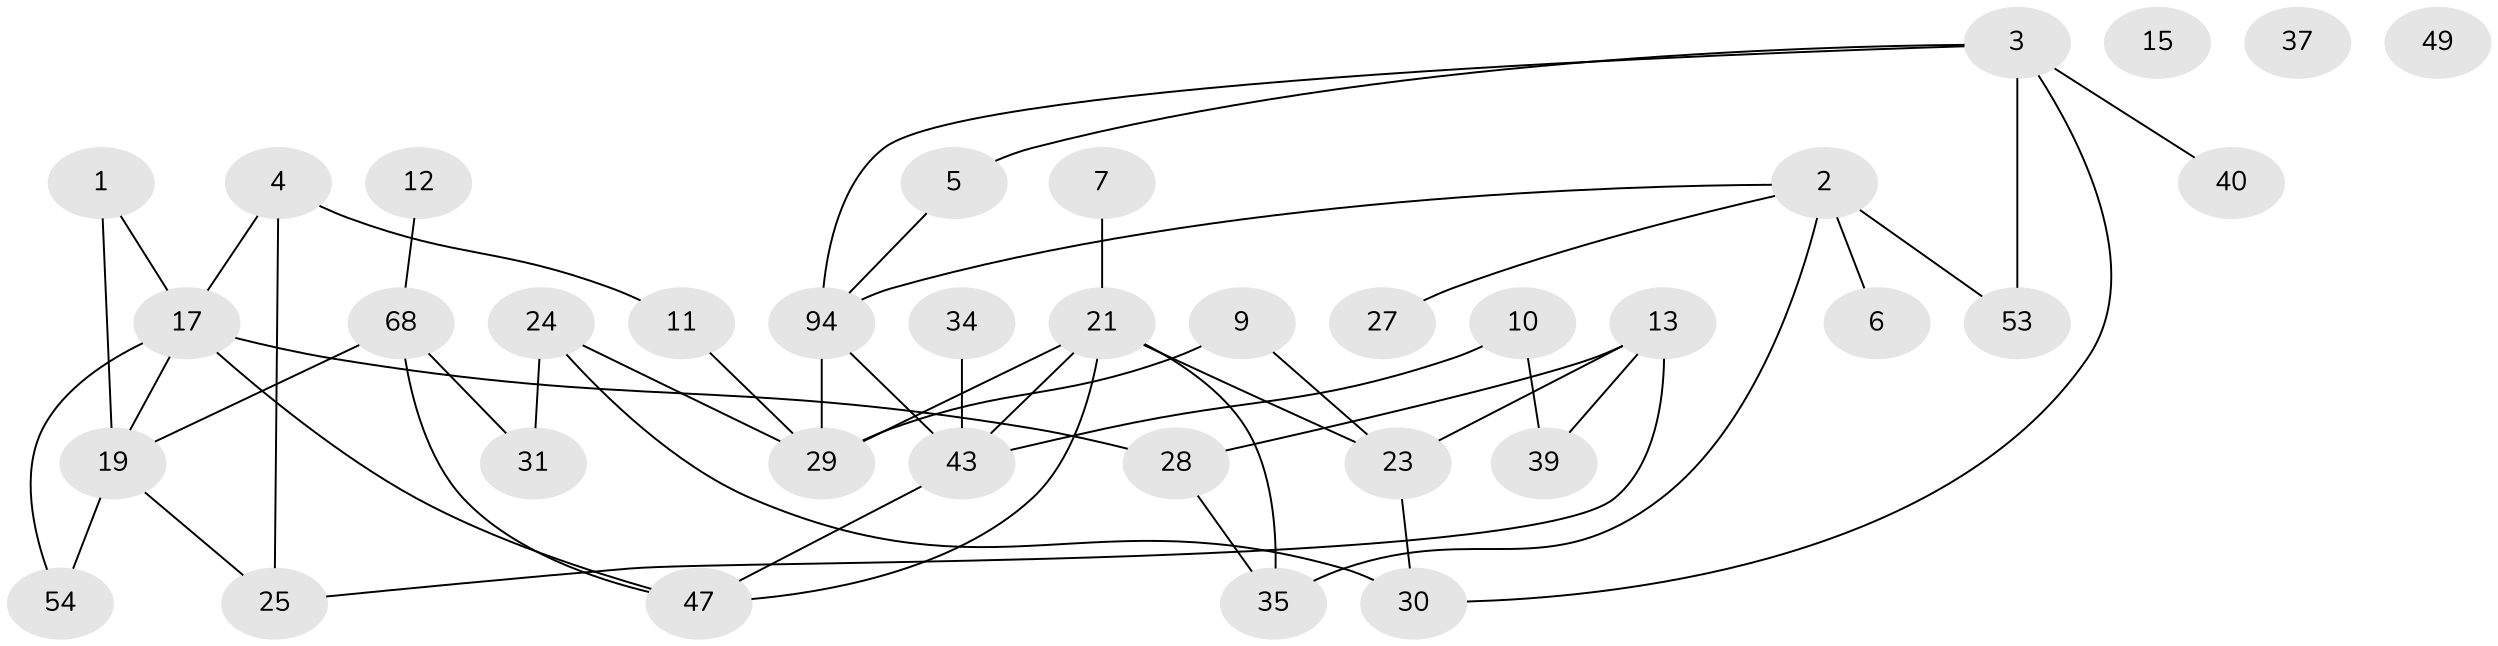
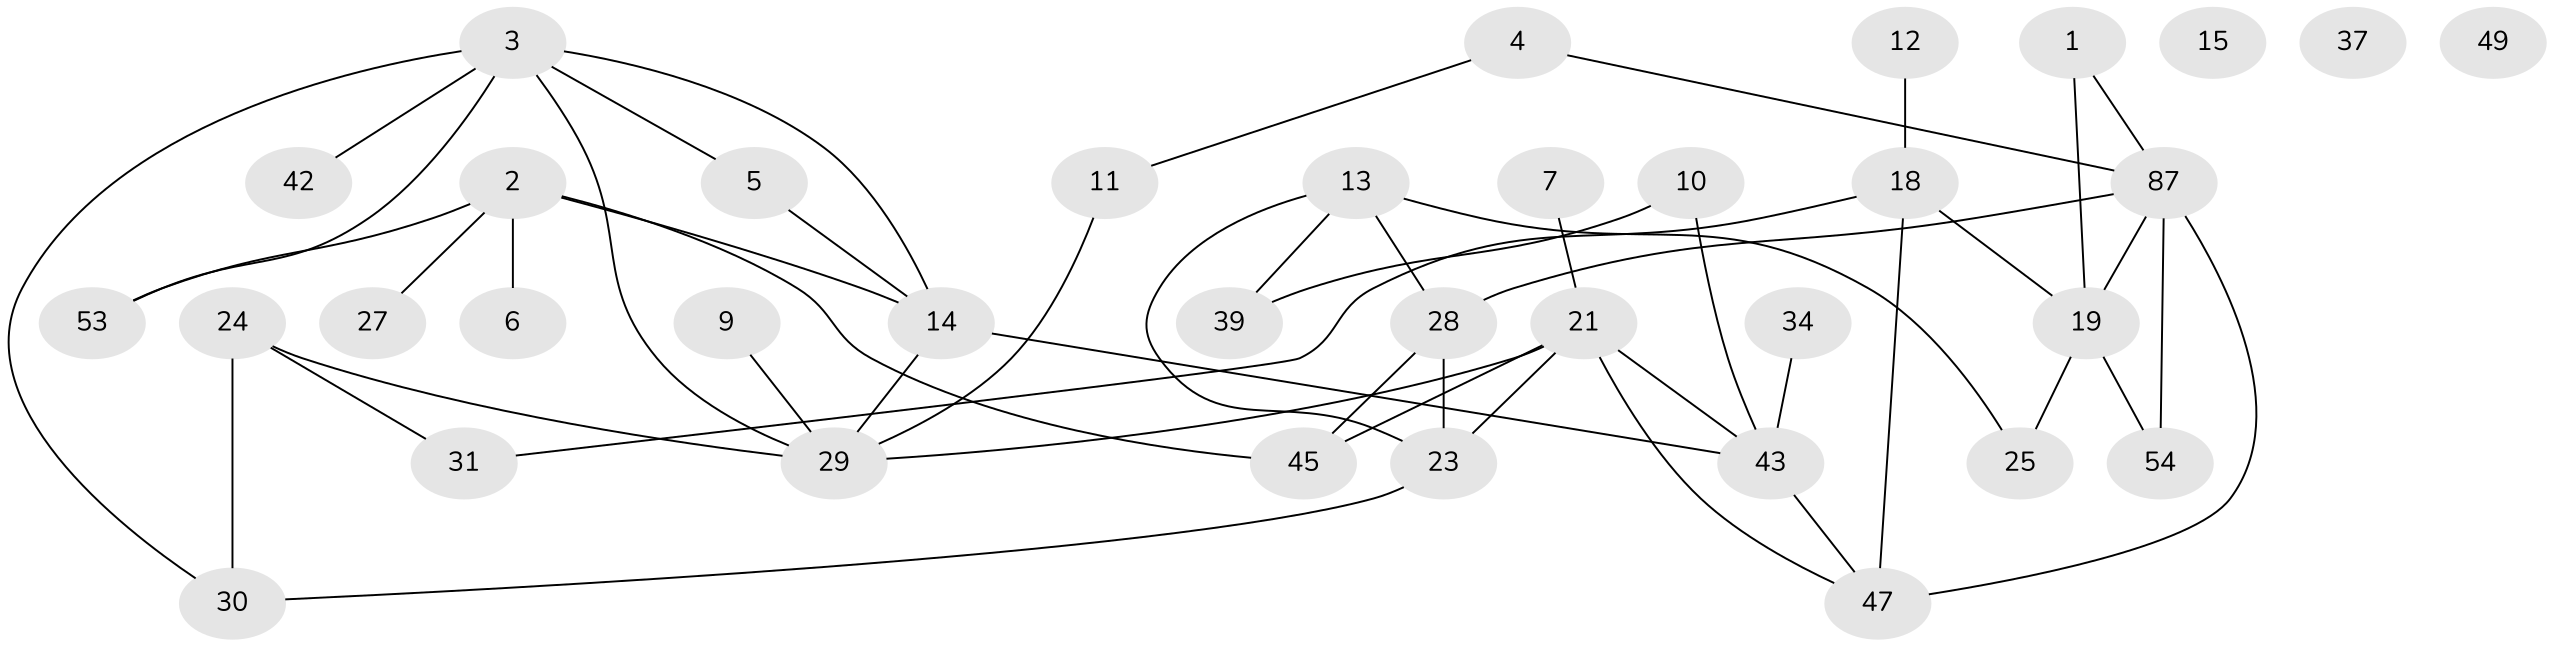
node "40": label "40" -> "42"
edge "3" -- "29": added
node "17": label "17" -> "87"
node "68": label "68" -> "18"
node "94": label "94" -> "14"
edge "4" -- "25": removed
edge "9" -- "23": now "28" -- "23"
node "35": label "35" -> "45"
